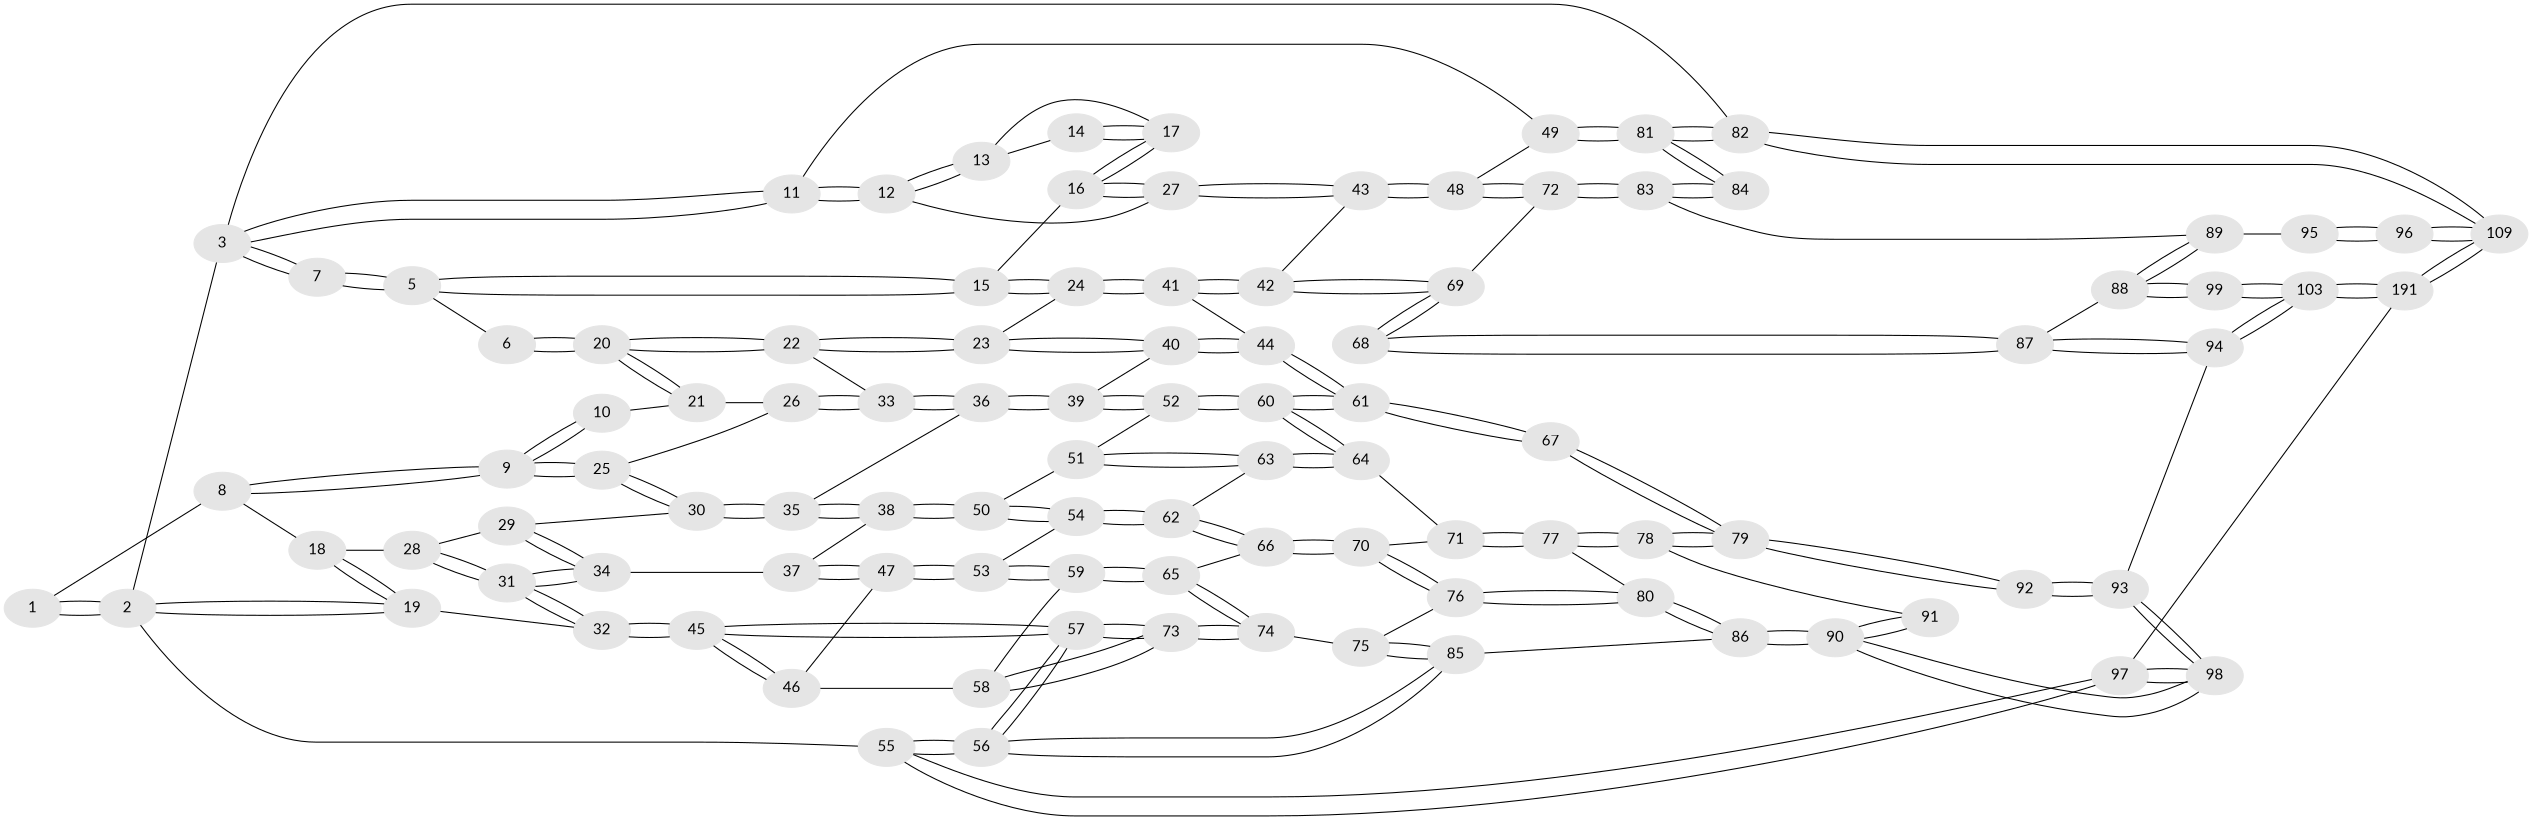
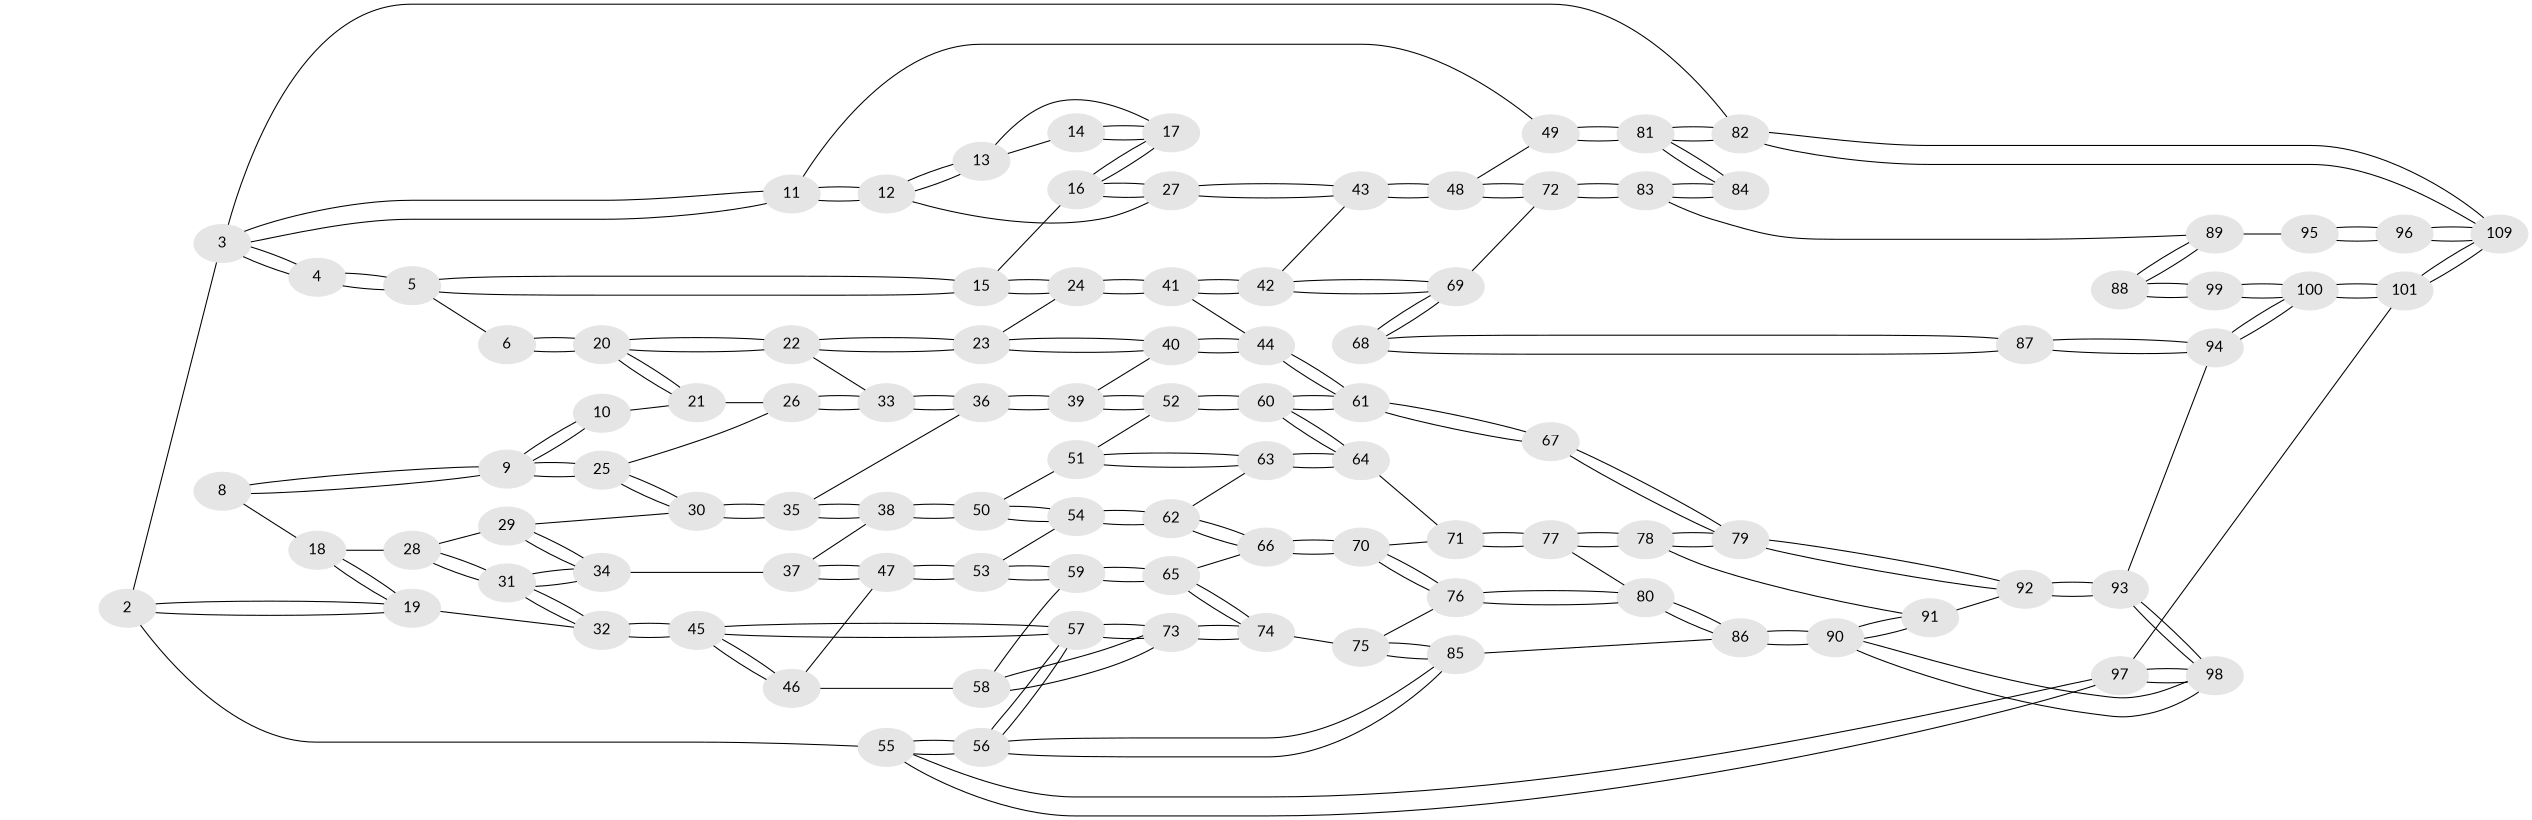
node "7": label "7" -> "4"
node "103": label "103" -> "100"
node "191": label "191" -> "101"
edge "88" -- "87": removed
edge "92" -- "91": added
node "1": removed
